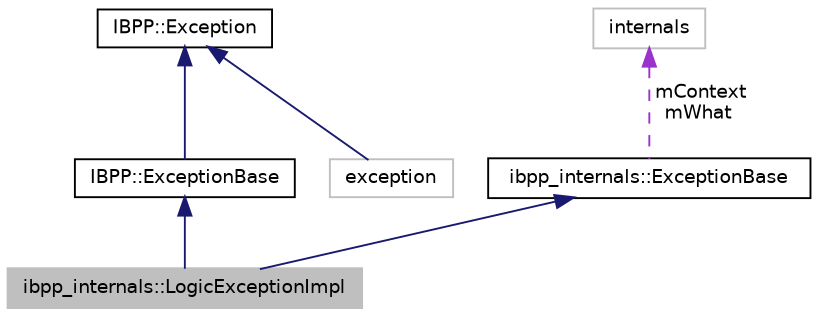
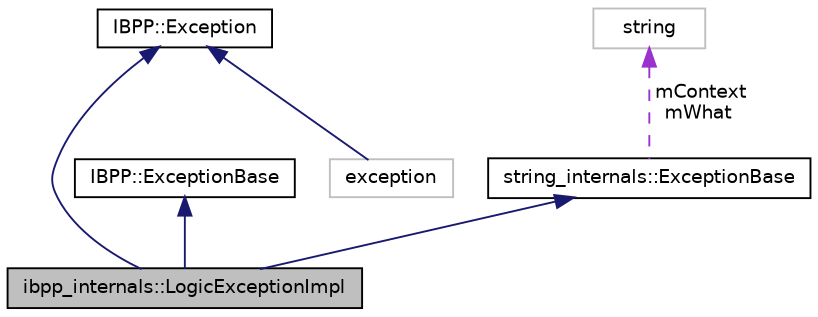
node "internals": label "internals" -> "string"
edge "IBPP::ExceptionBase" -> "IBPP::Exception": now "ibpp_internals::LogicExceptionImpl" -> "IBPP::Exception"
node "ibpp_internals::ExceptionBase": label "ibpp_internals::ExceptionBase" -> "string_internals::ExceptionBase"
node "ibpp_internals::LogicExceptionImpl": color grey75 -> black
